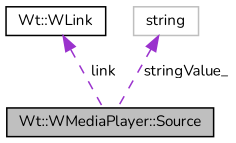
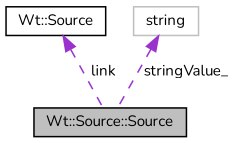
node "Wt::WLink": label "Wt::WLink" -> "Wt::Source"
node "Wt::WMediaPlayer::Source": label "Wt::WMediaPlayer::Source" -> "Wt::Source::Source"
